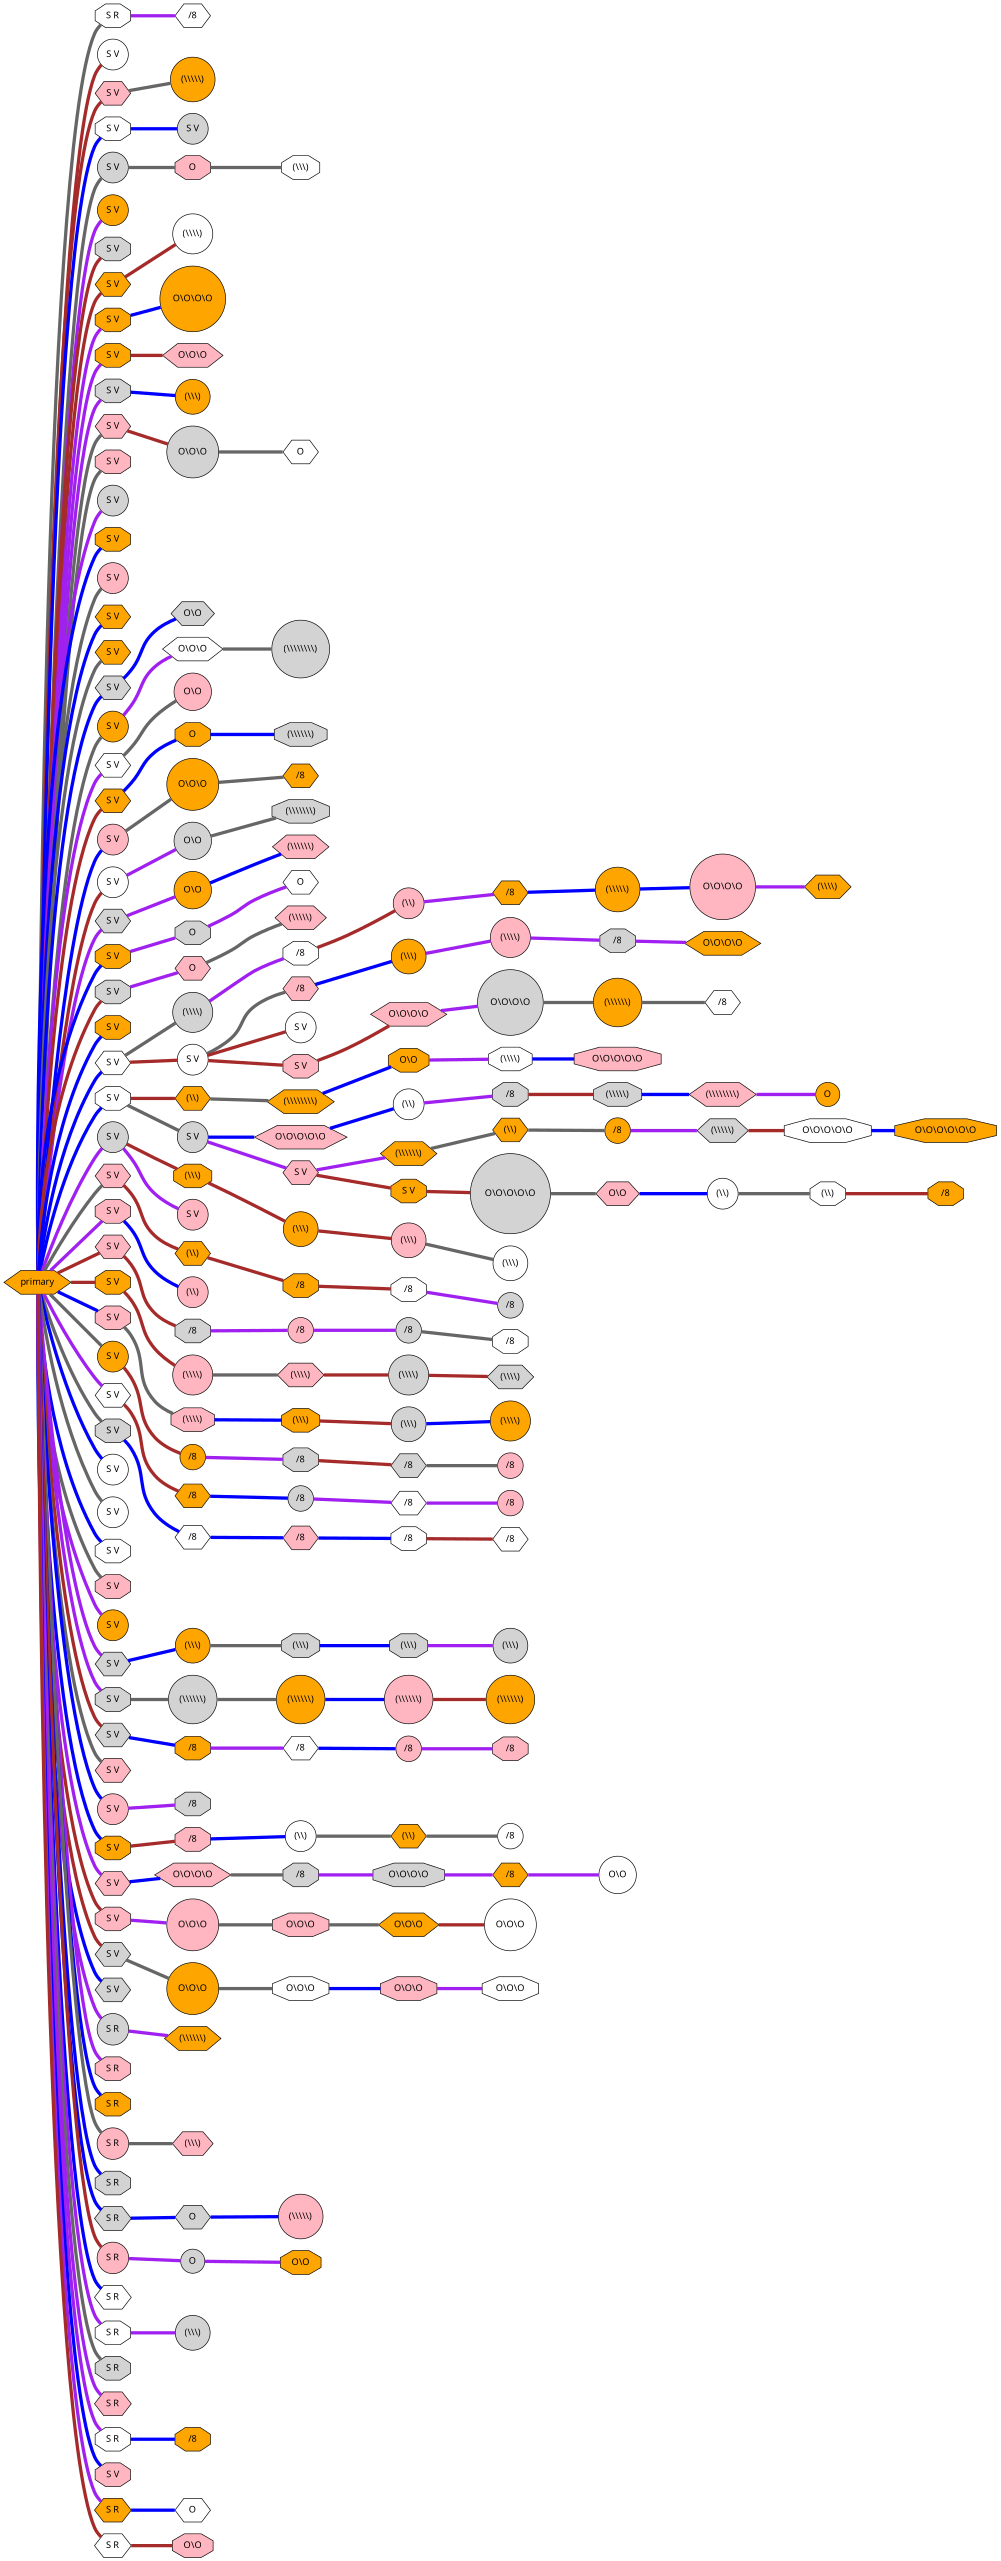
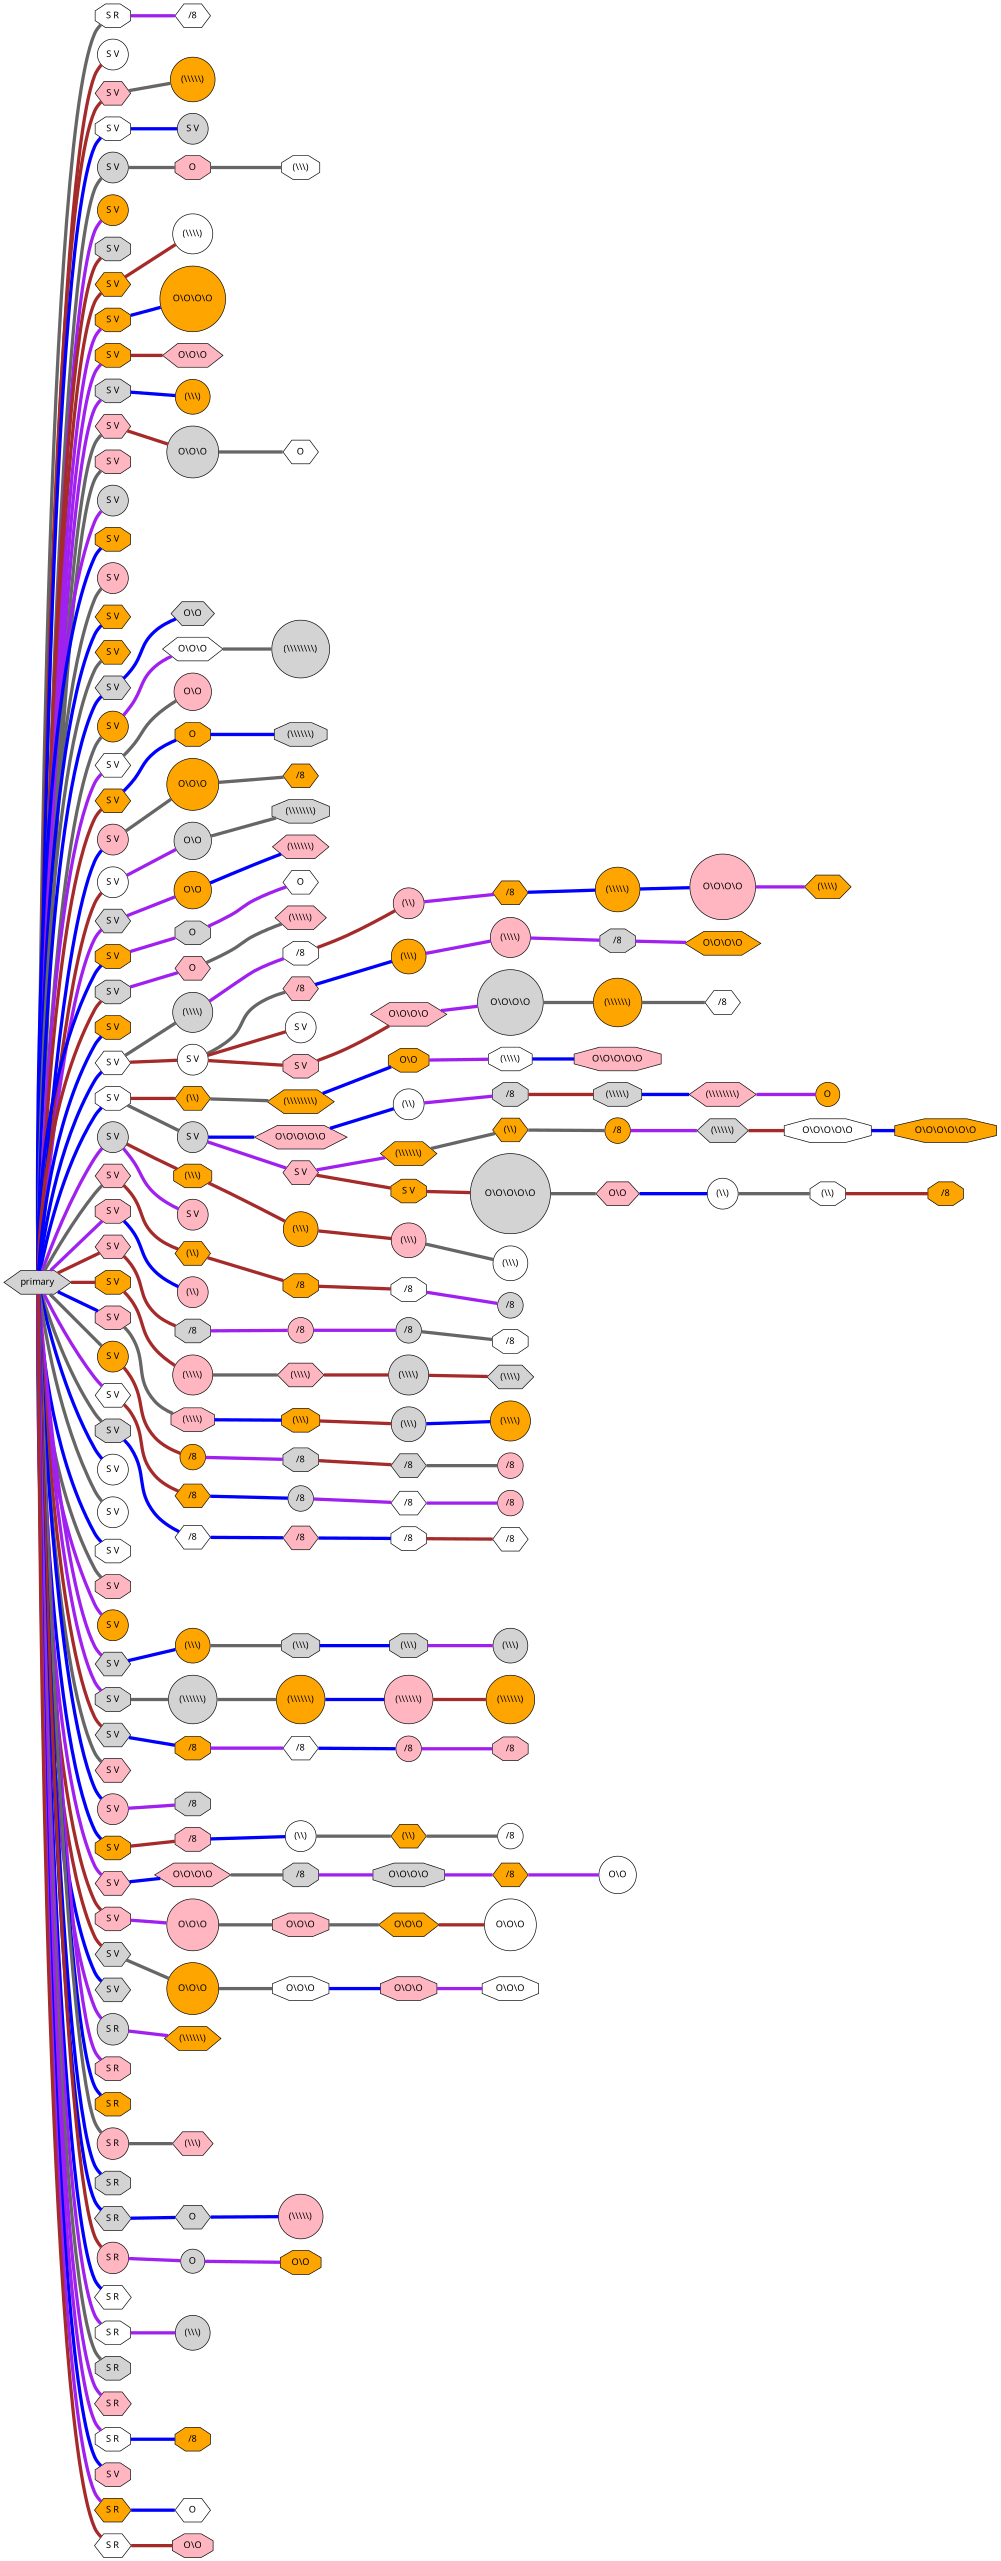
node "primary": fillcolor orange -> lightgrey
